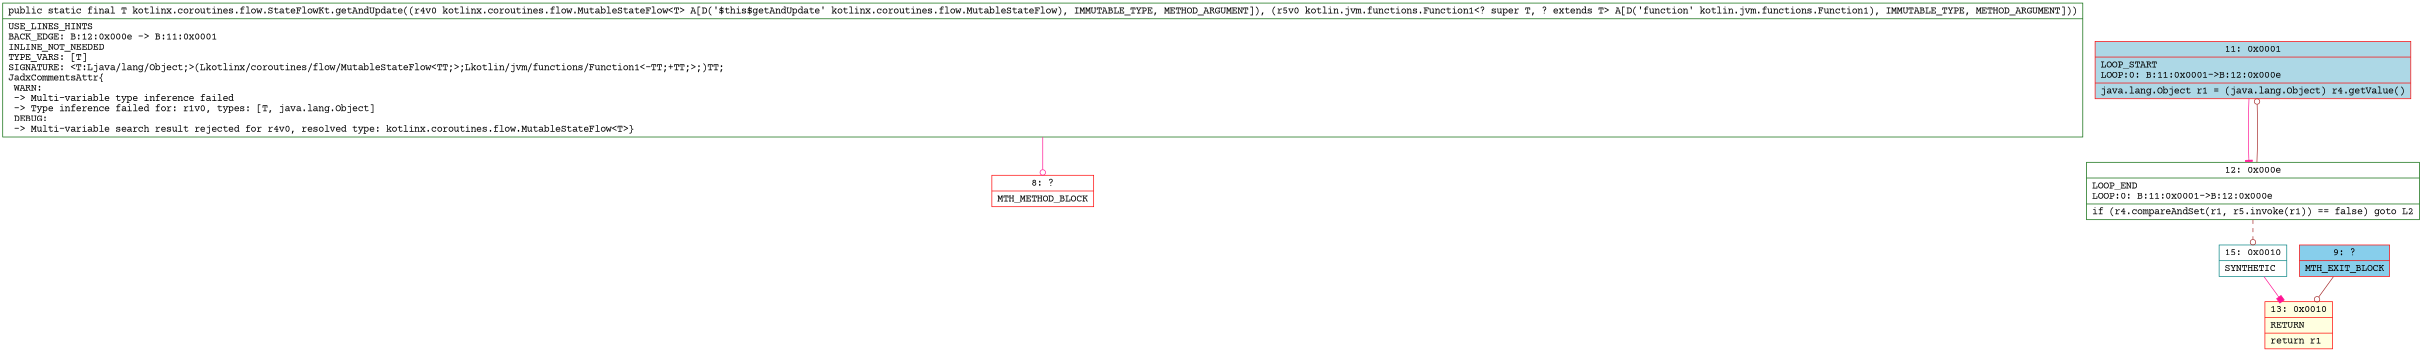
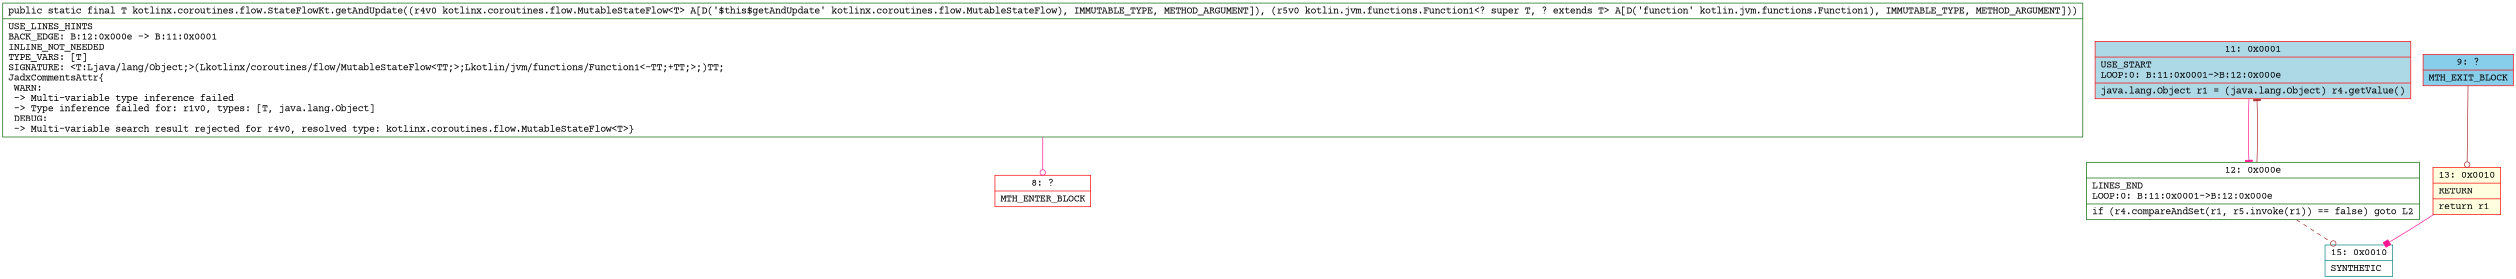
node "11: 0x0001": text "LOOP_START" -> "USE_START"
edge "12: 0x000e" -> "11: 0x0001": arrowhead odot -> tee
node "12: 0x000e": text "LOOP_END" -> "LINES_END"
node "8: ?": text "MTH_METHOD_BLOCK" -> "MTH_ENTER_BLOCK"
edge "15: 0x0010" -> "13: 0x0010": reversed
